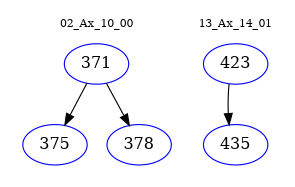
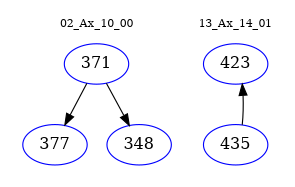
edge "423" -> "435": reversed
node "375": label "375" -> "377"
node "378": label "378" -> "348"
